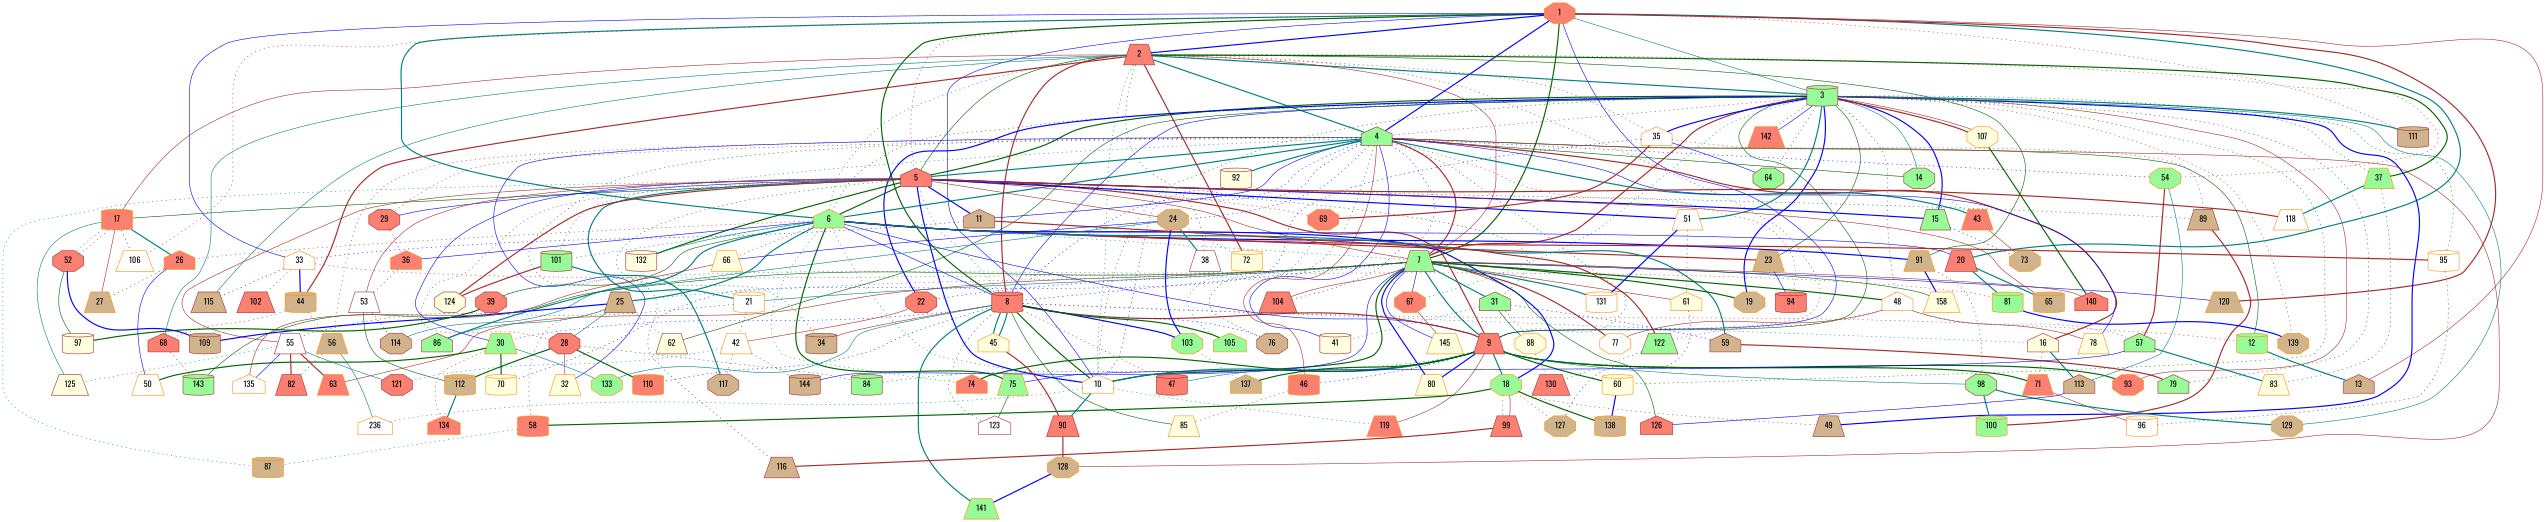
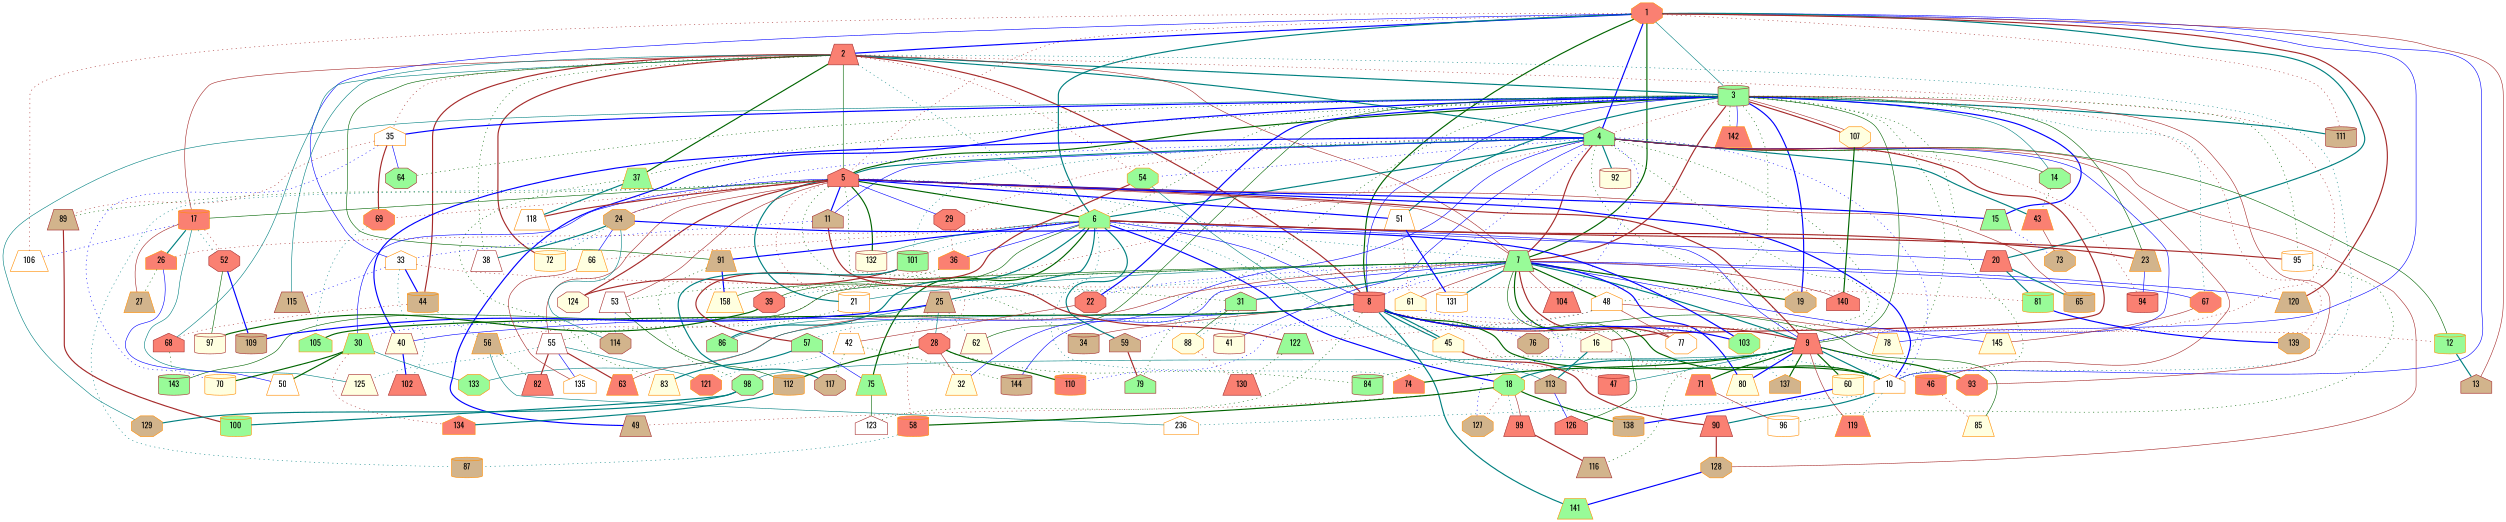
node "40": added
node "121": color brown -> darkorange
